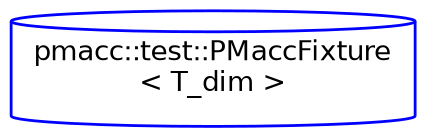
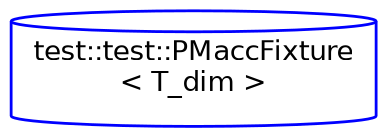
node "pmacc::test::PMaccFixture < T_dim >": label "pmacc::test::PMaccFixture < T_dim >" -> "test::test::PMaccFixture < T_dim >"
